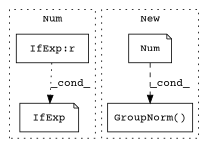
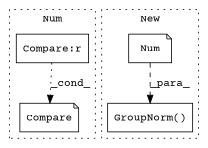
node "IfExp:r": label "IfExp:r" -> "Compare:r"
edge "Num" -> "GroupNorm()": label "_cond_" -> "_para_"
node "IfExp": label "IfExp" -> "Compare"
